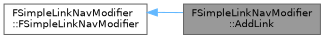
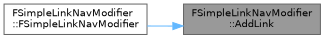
edge "FSimpleLinkNavModifier ::AddLink" -> "FSimpleLinkNavModifier ::FSimpleLinkNavModifier": reversed
